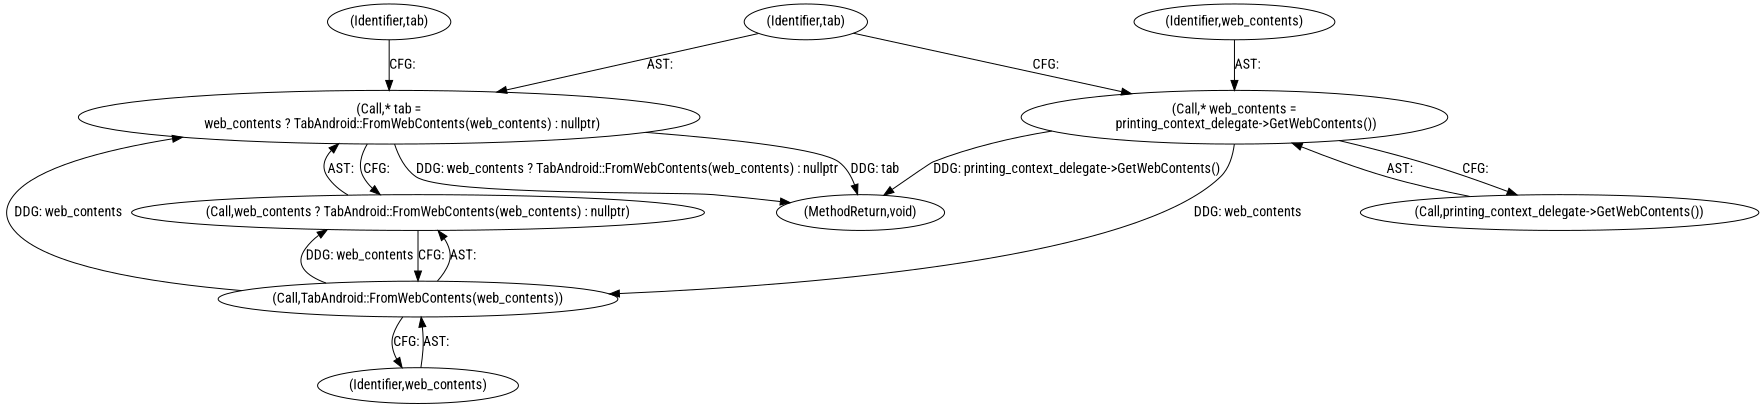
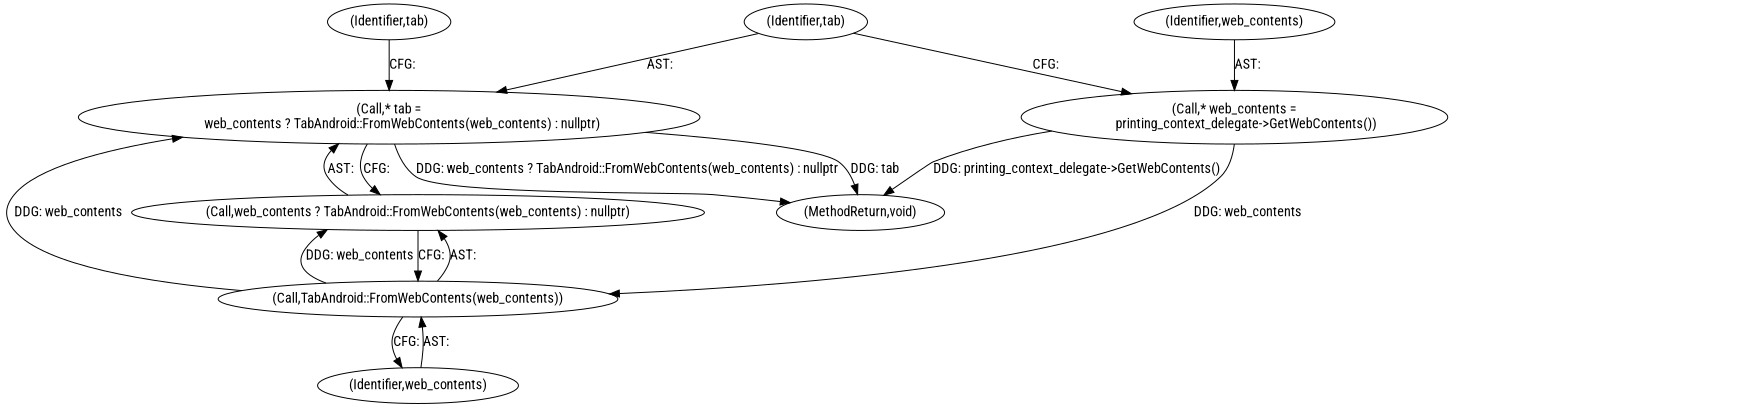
node "(Call,printing_context_delegate->GetWebContents())": removed
